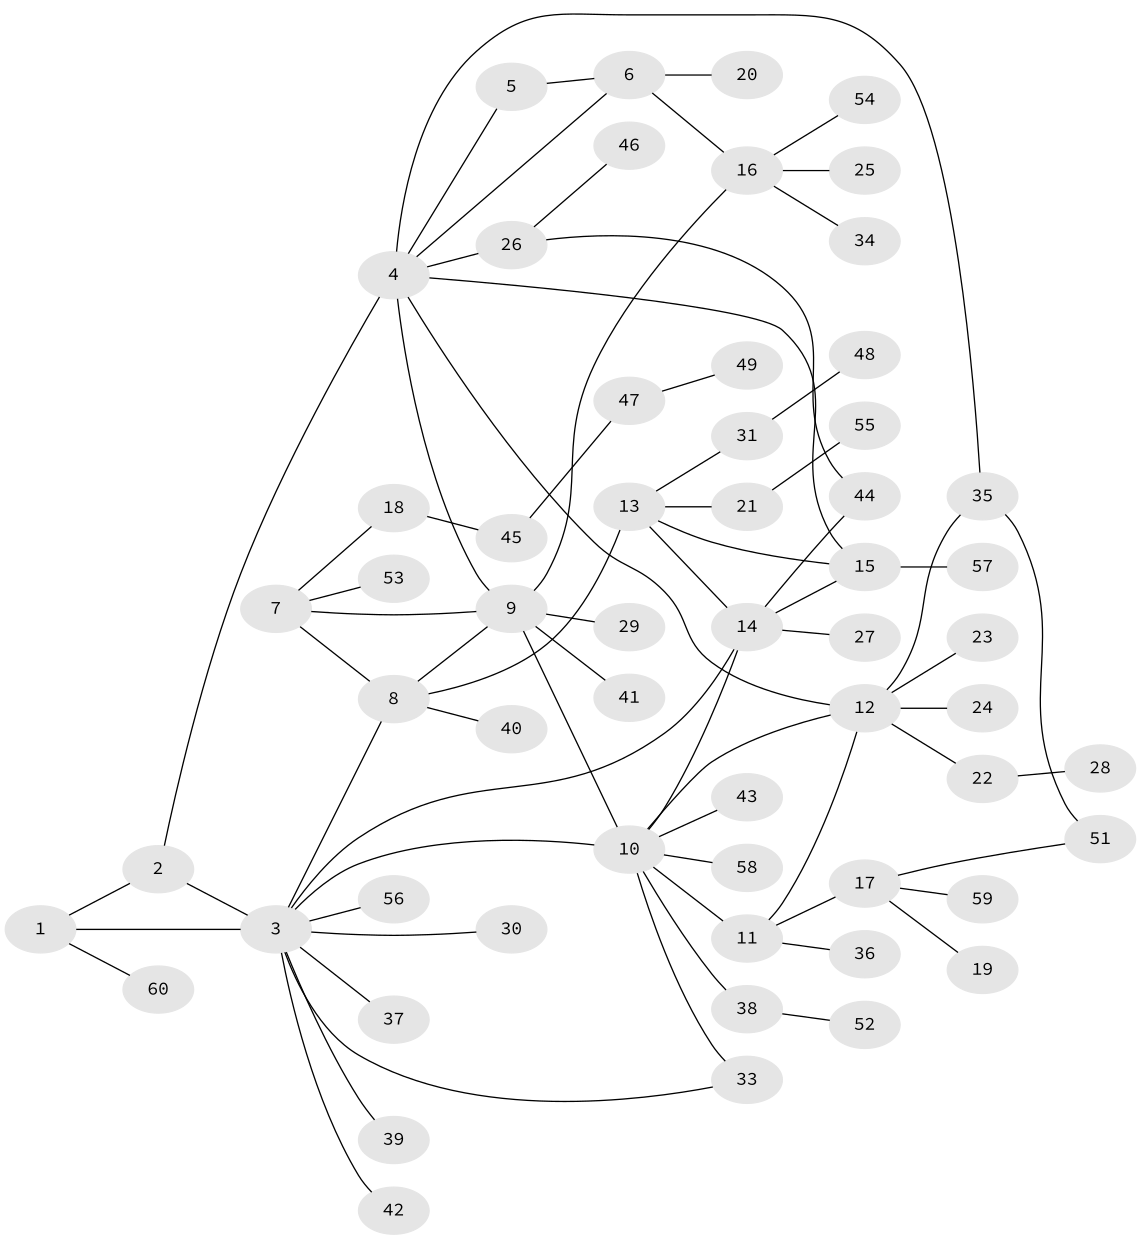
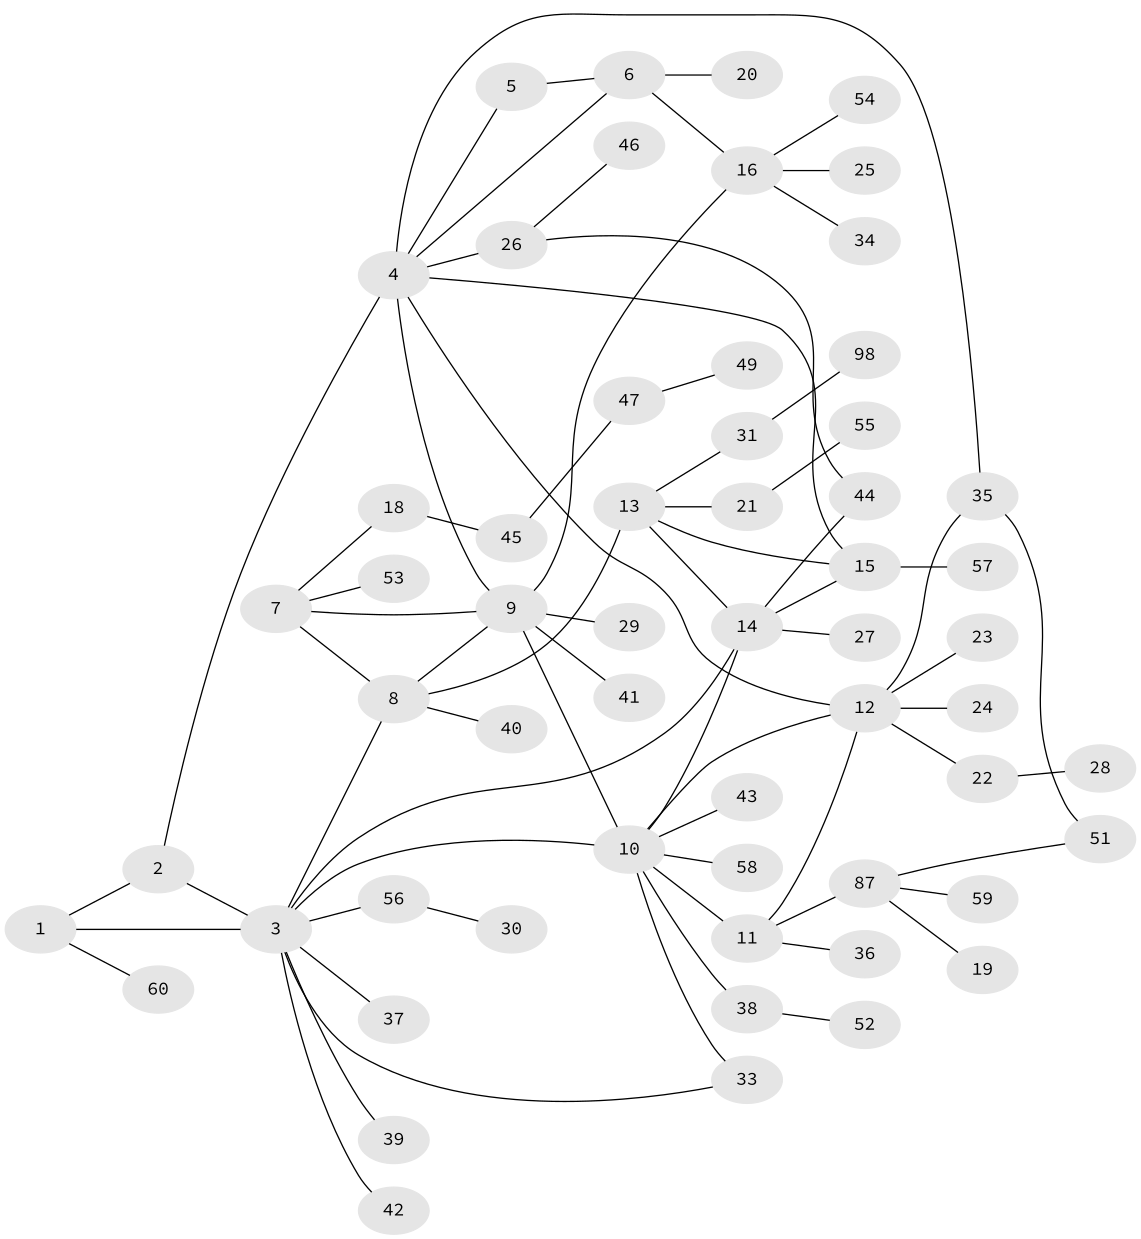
node "48": label "48" -> "98"
node "17": label "17" -> "87"
edge "3" -- "30": now "56" -- "30"
